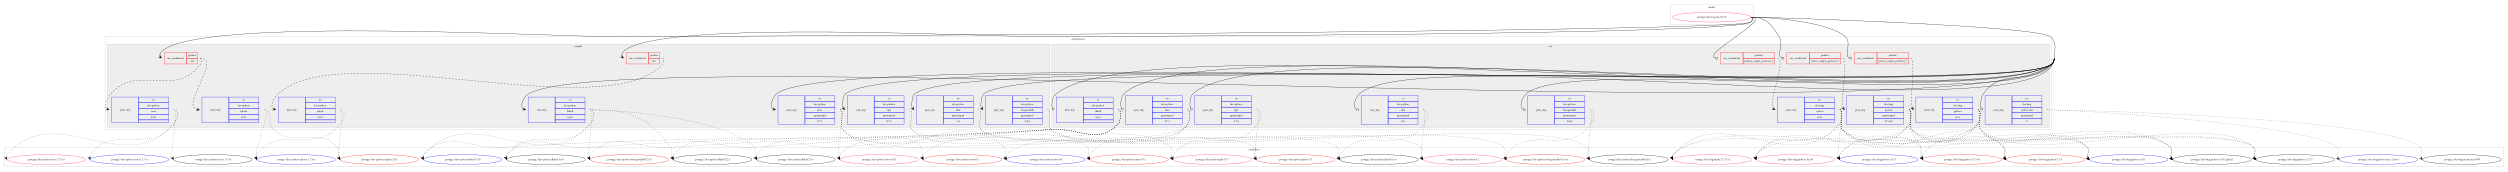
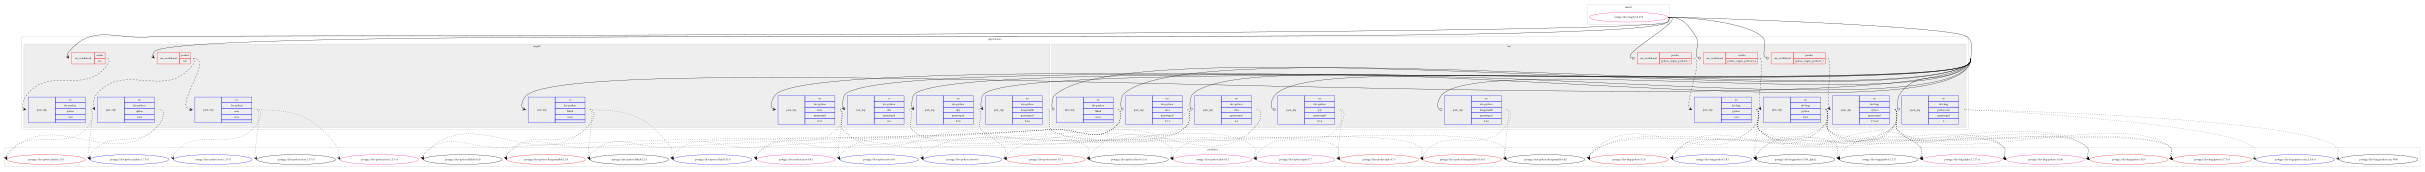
node "portage://dev-python/flake8-2.5.4": removed
node "portage://dev-python/astor-0.5": color red -> blue
node "portage://dev-lang/python-3.6.9": color blue -> red
node "portage://dev-lang/none-exec-9999": label "portage://dev-lang/none-exec-9999" -> "portage://dev-lang/python-exec-9999"
